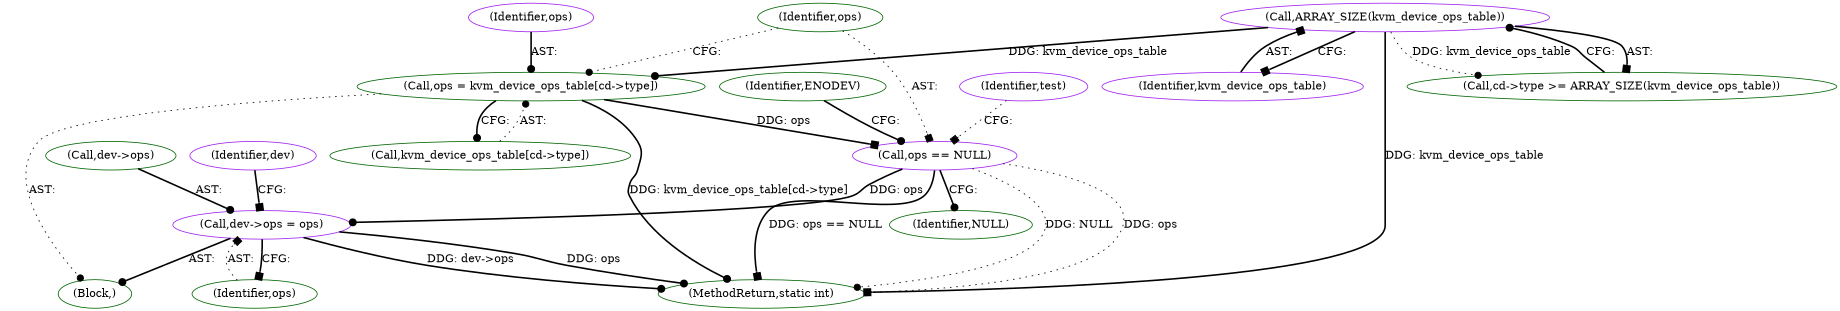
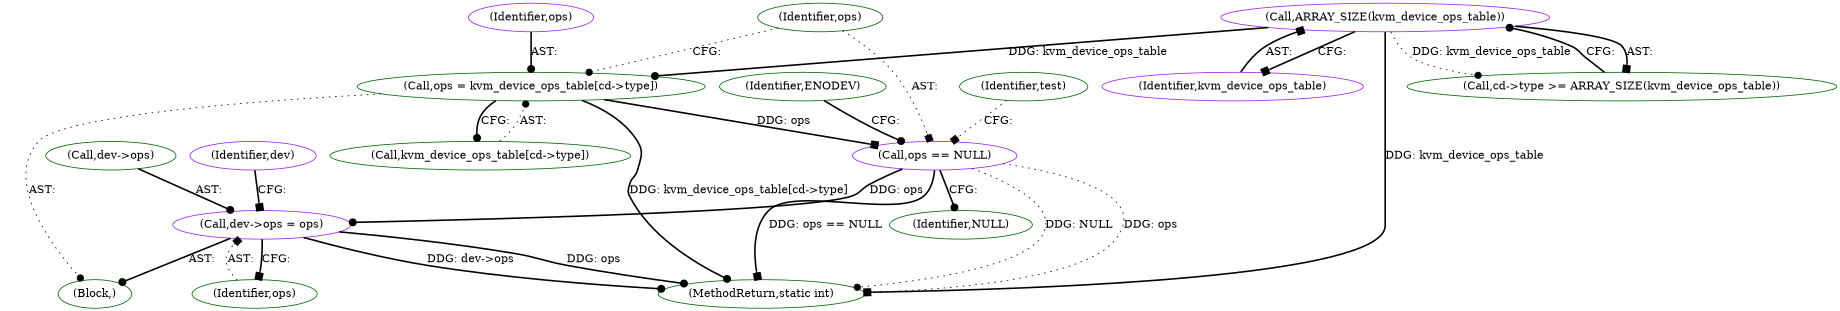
node "(Identifier,test)": color purple -> darkgreen
